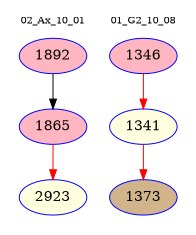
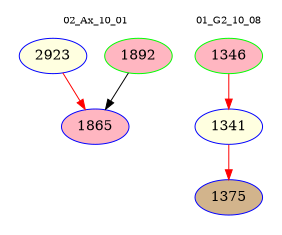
node "1892": color blue -> green
node "1346": color blue -> green
edge "1865" -> "2923": reversed
node "1373": label "1373" -> "1375"
